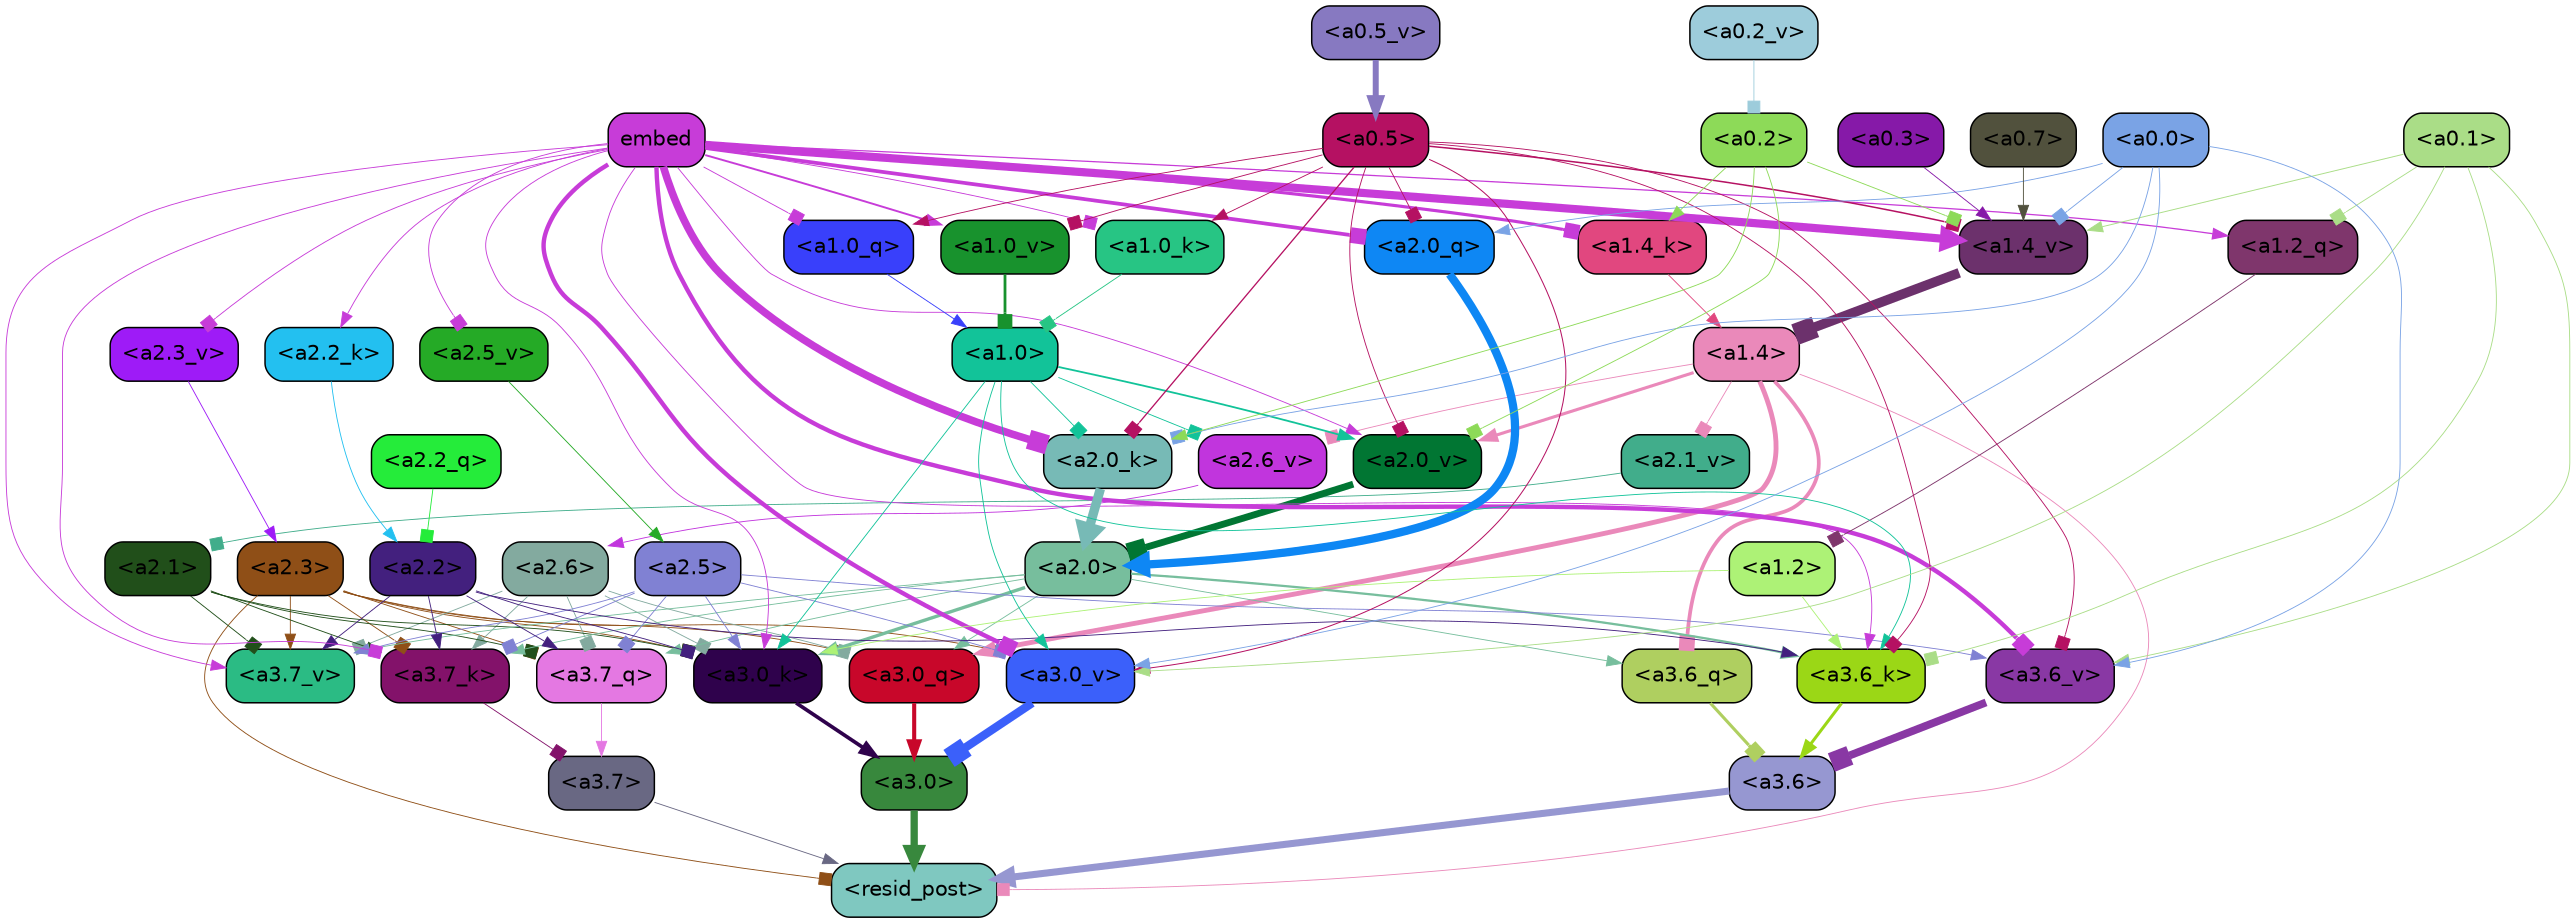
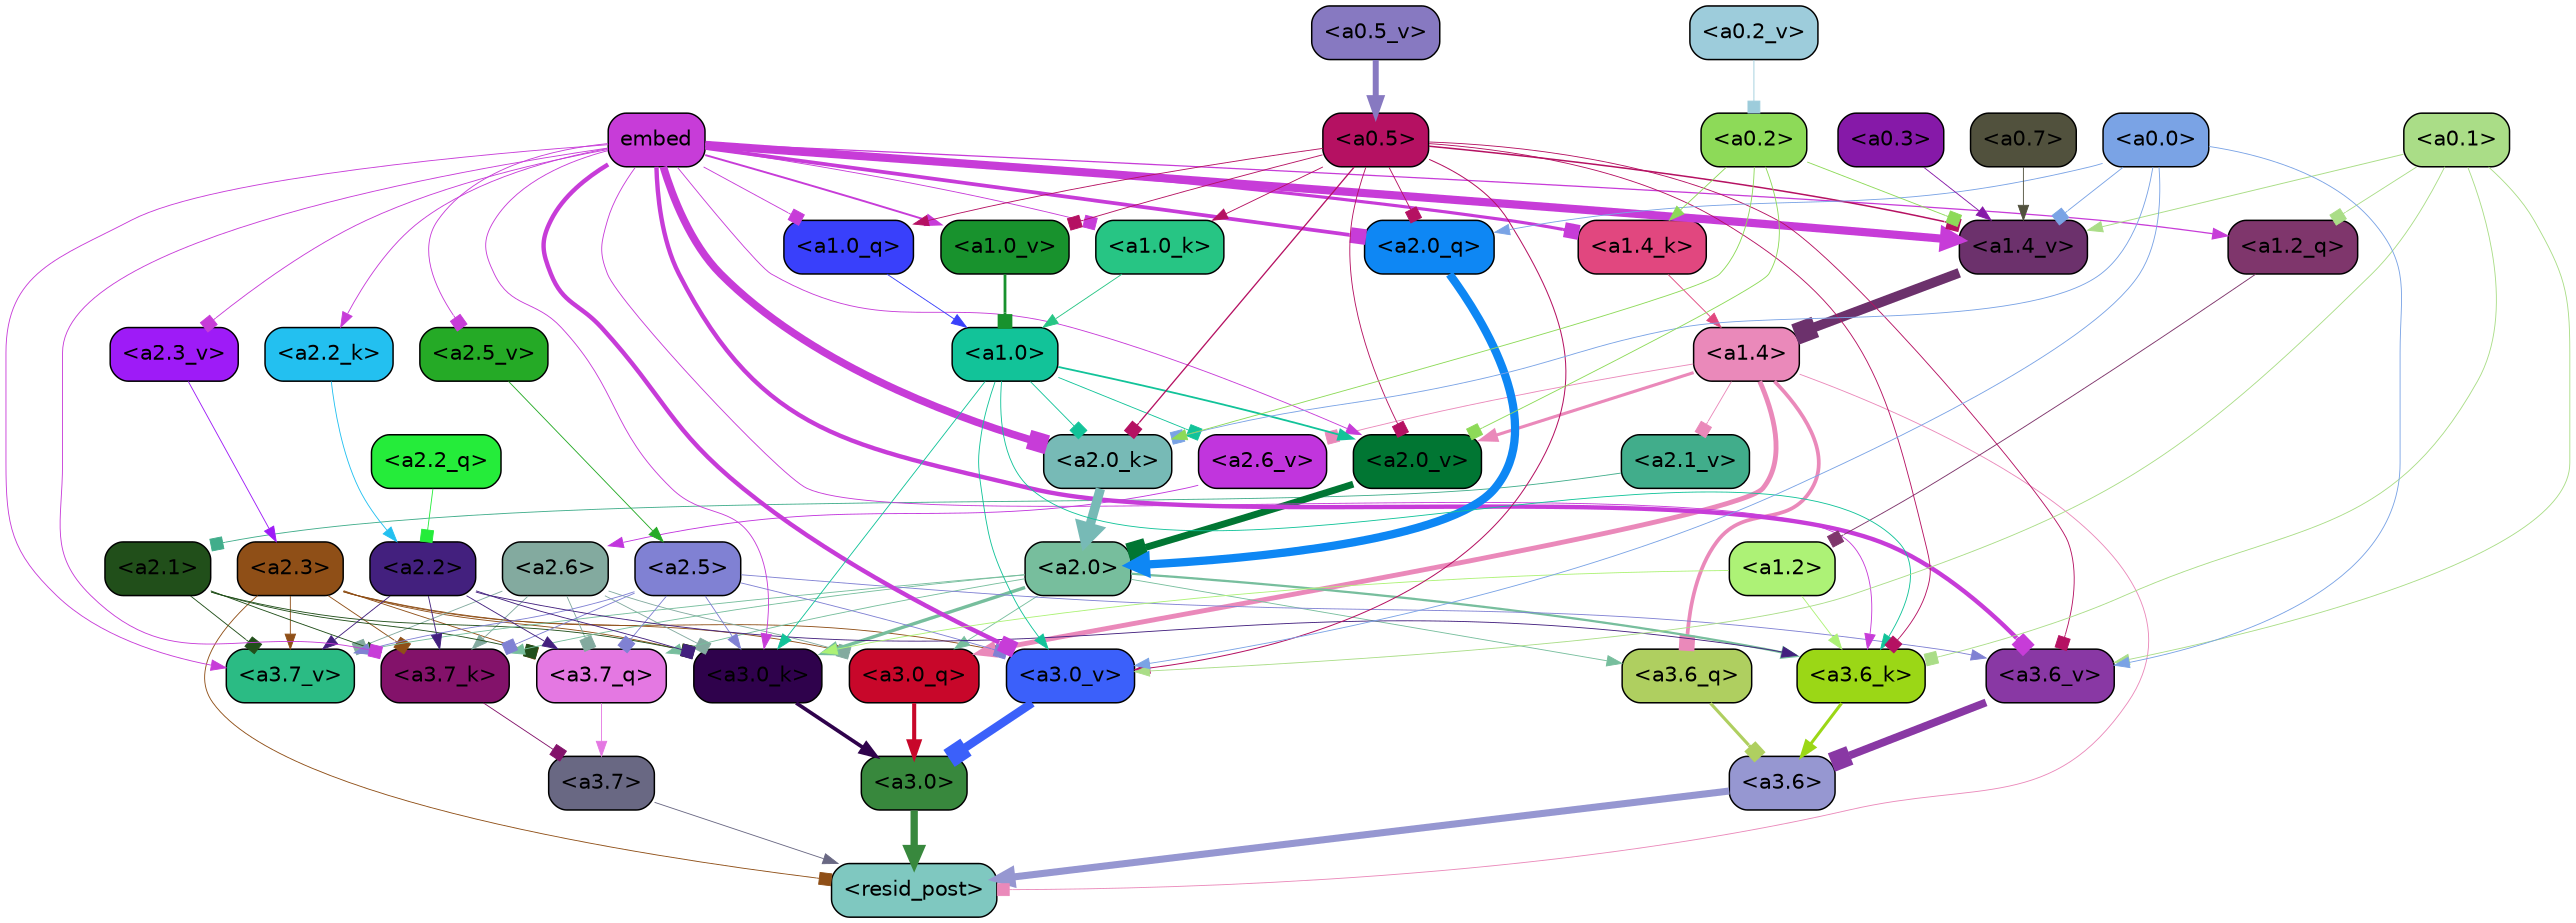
edge "<a1.0_k>" -> "<a1.0>": arrowhead box -> normal
